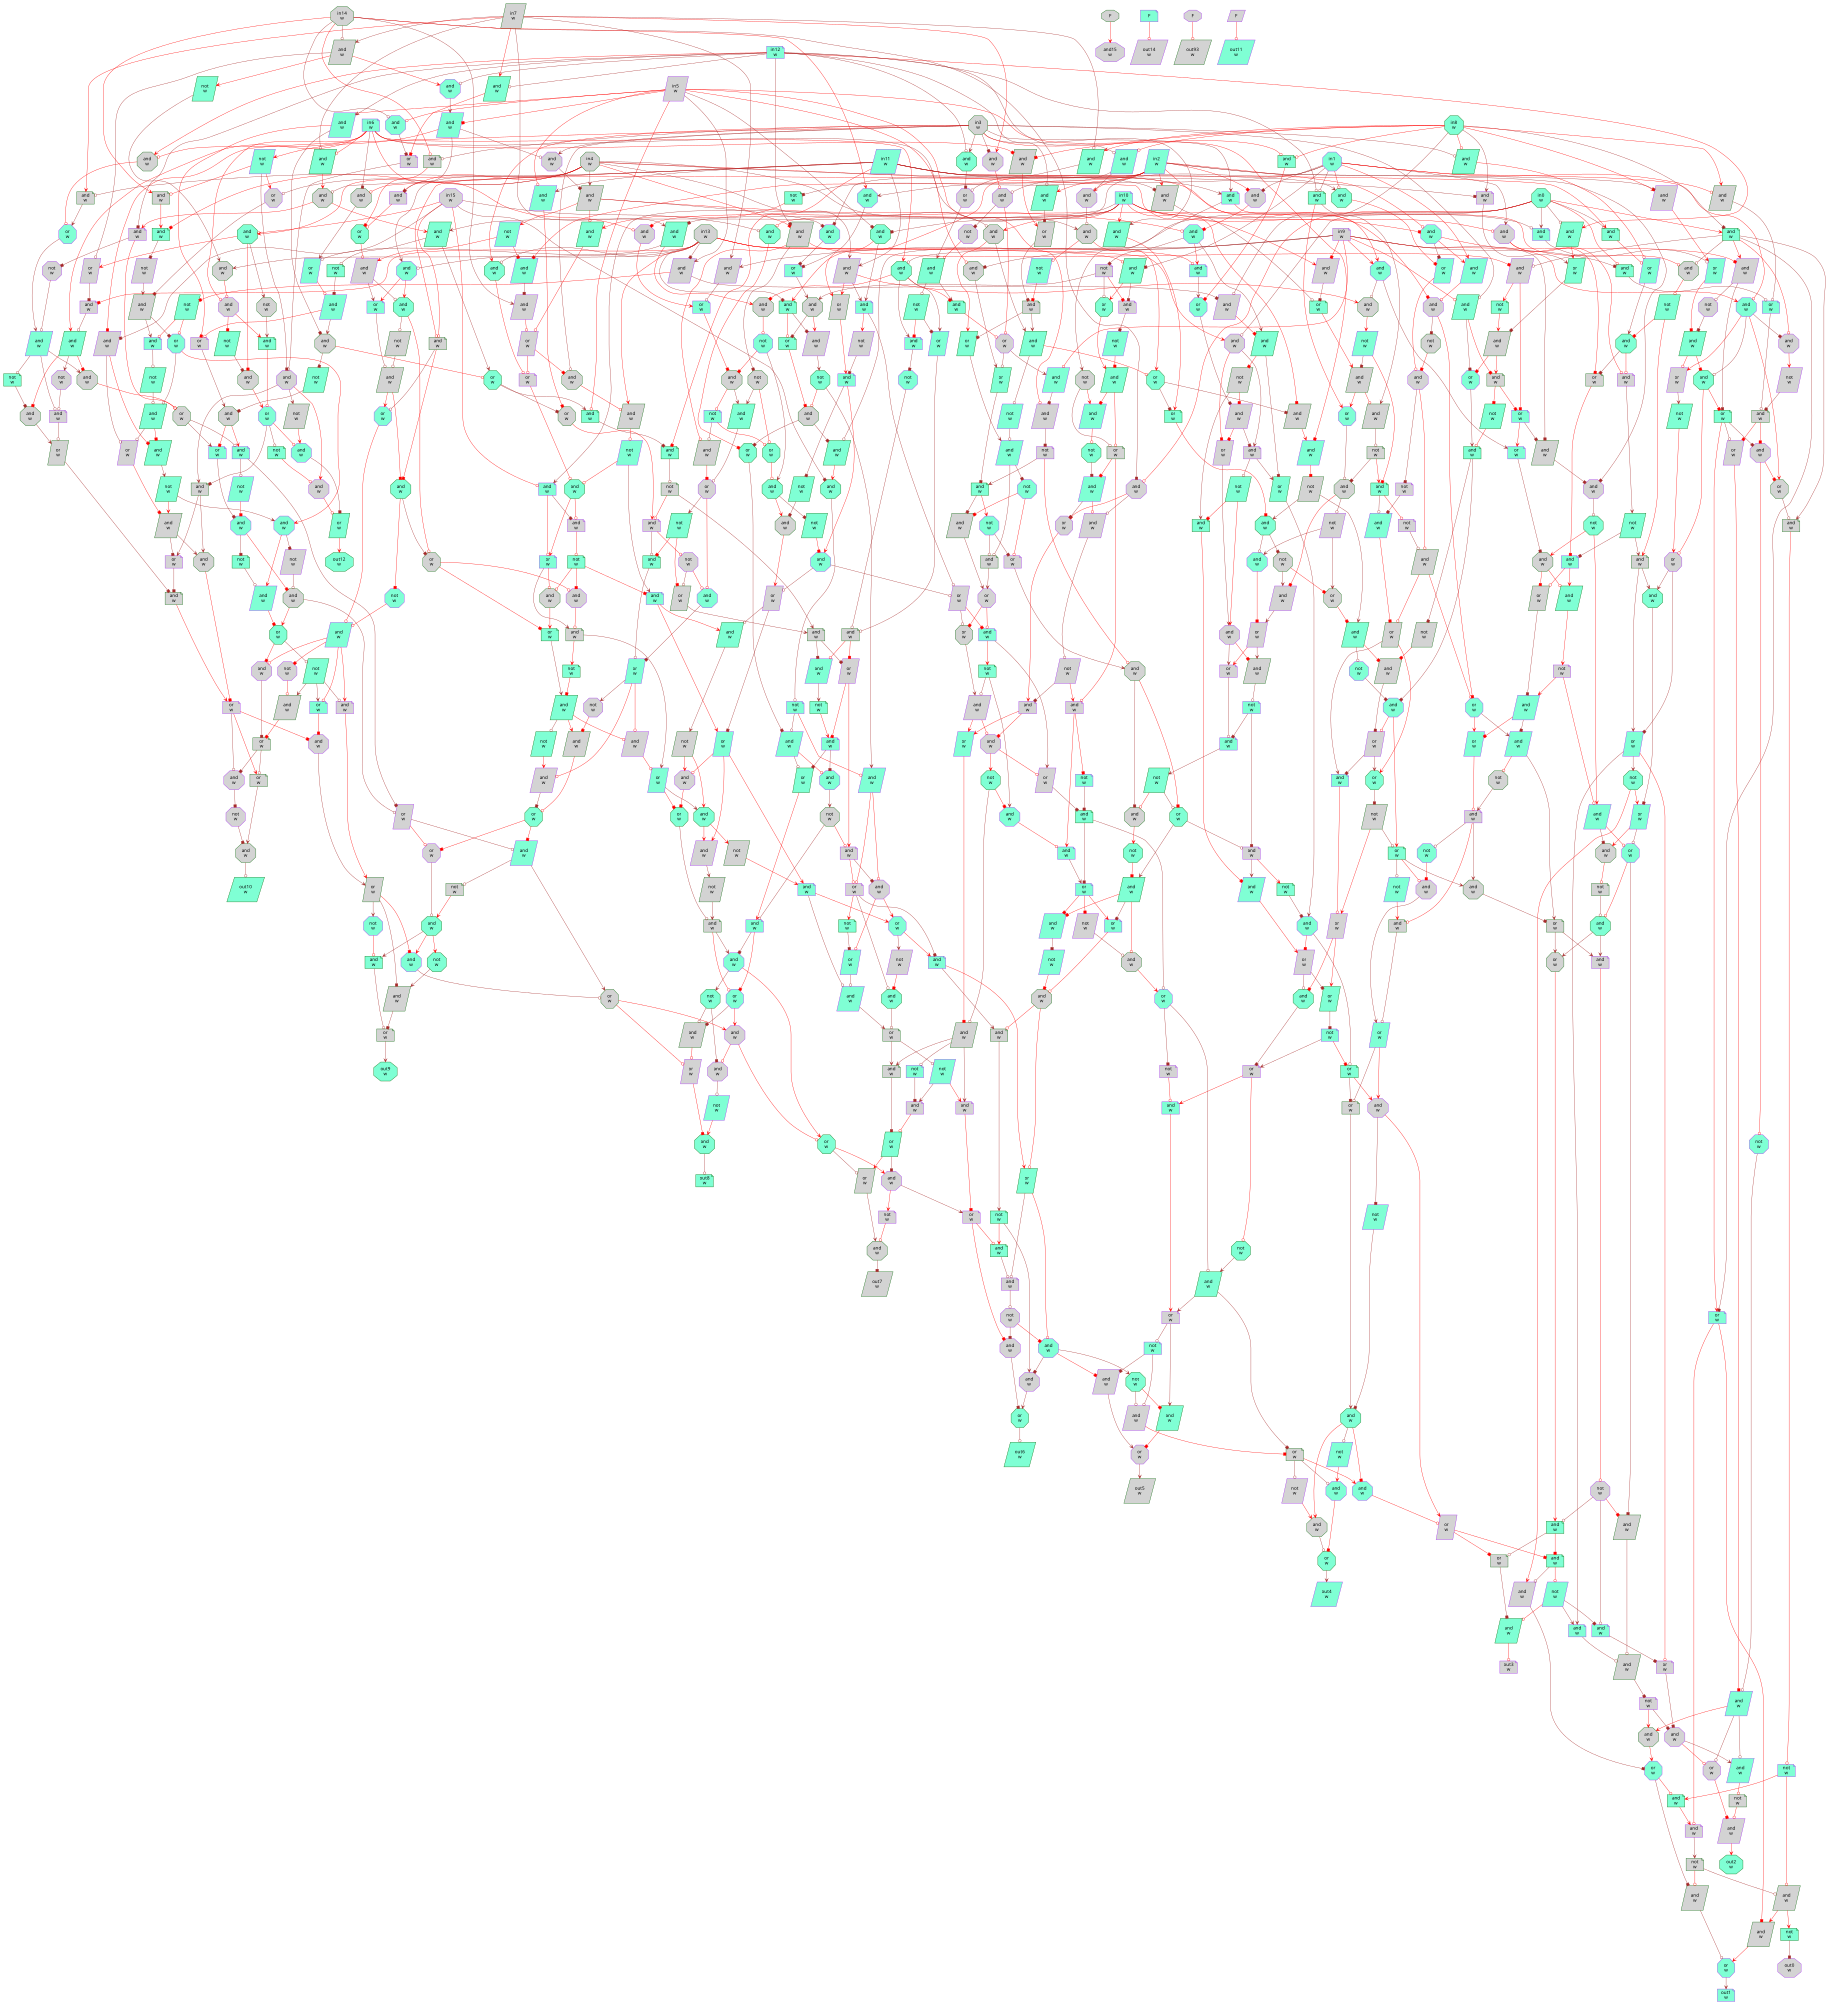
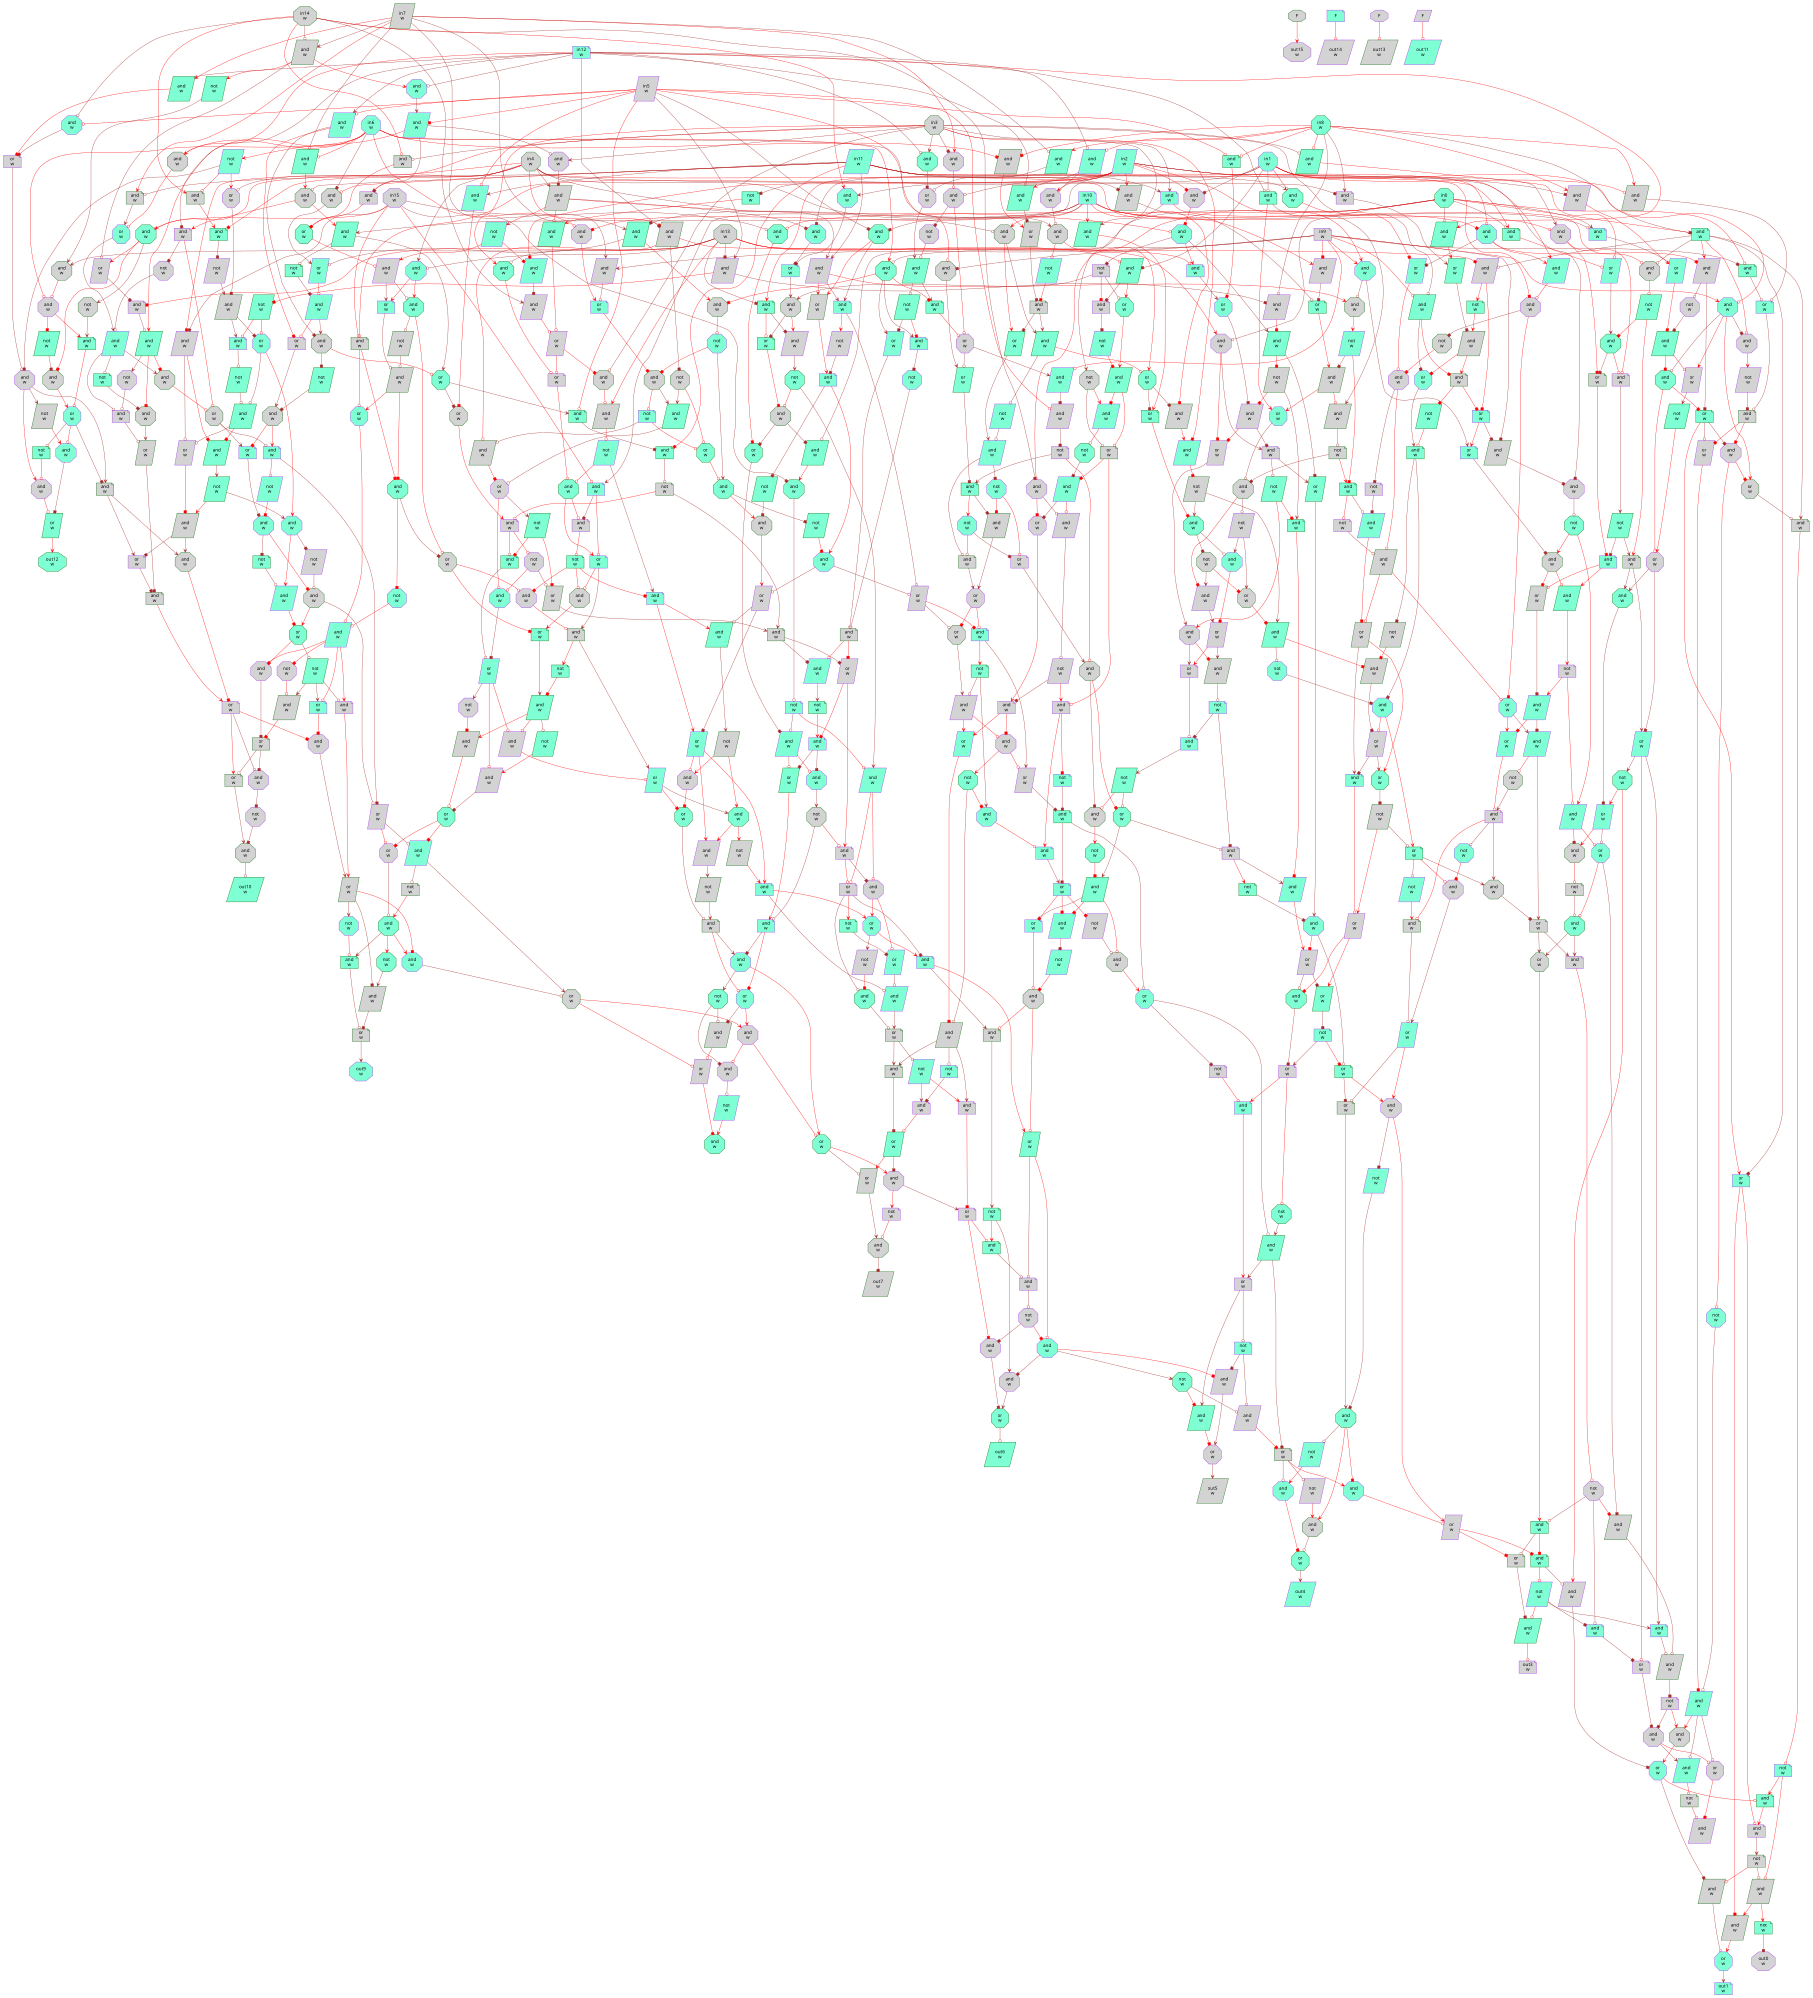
node "and15 w": label "and15 w" -> "out15 w"
node "out93 w": label "out93 w" -> "out13 w"
node "in6 w": shape note -> octagon
node "out9 w": color darkgreen -> purple
node "out8 w": removed
node "out2 w": removed
